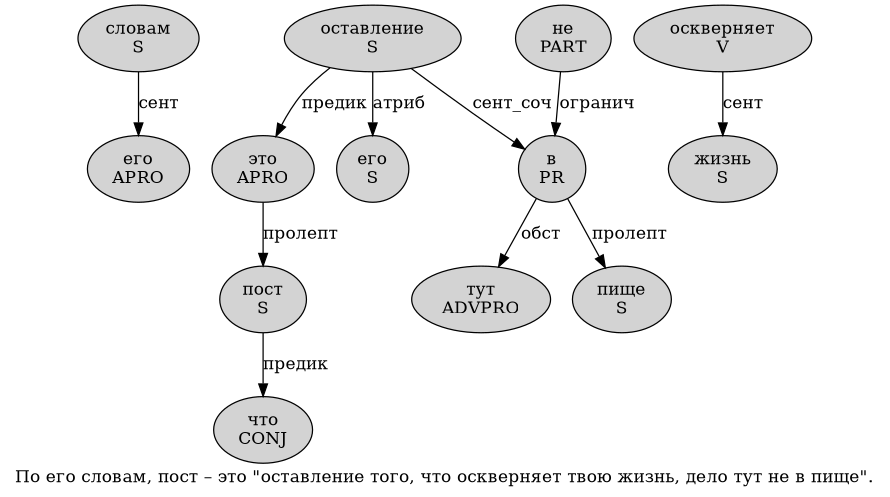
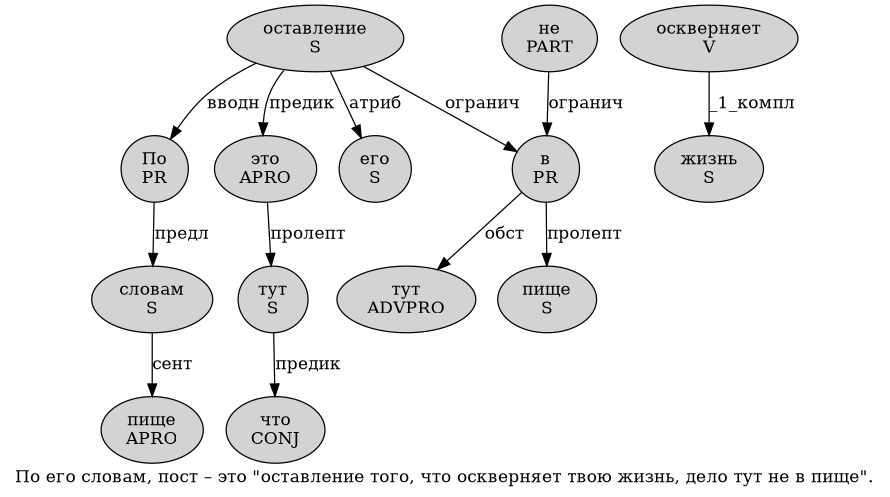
edge "оставление S" -> "в PR": label "сент_соч" -> "огранич"
edge "оскверняет V" -> "жизнь S": label "сент" -> "_1_компл"
node "его APRO": label "его APRO" -> "пище APRO"
node "По PR": added
node "пост S": label "пост S" -> "тут S"
